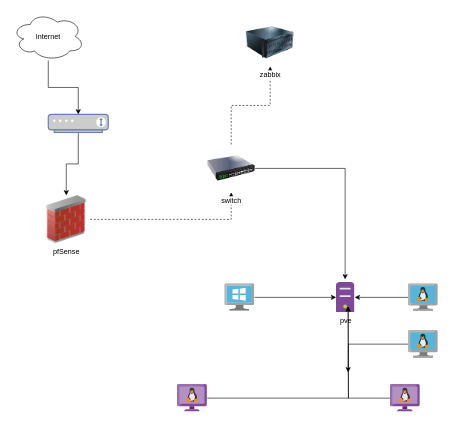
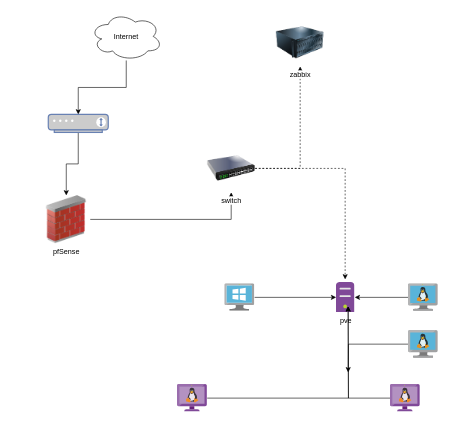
node "Internet": moved (48, 36) -> (126, 36)
node "zabbix": moved (270, 42) -> (300, 42)
edge "switch" -> "pve": style solid -> dashed
edge "pfSense" -> "switch": style dashed -> solid
